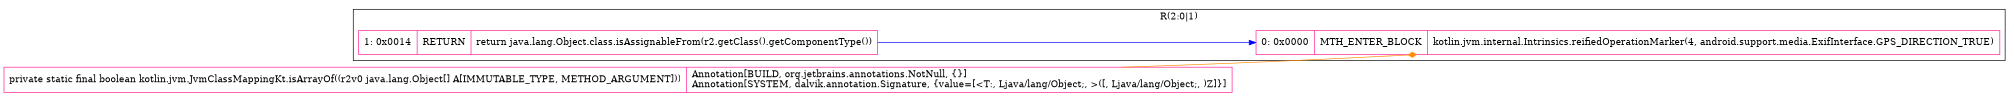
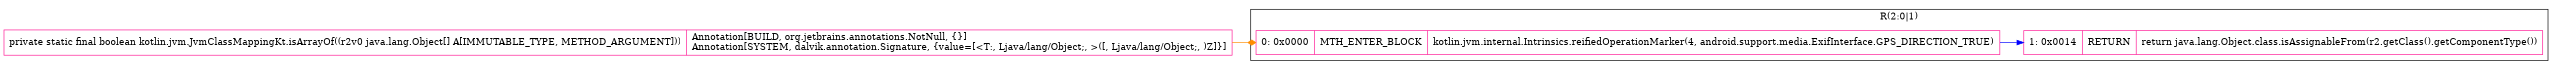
edge "1: 0x0014" -> "0: 0x0000": reversed
